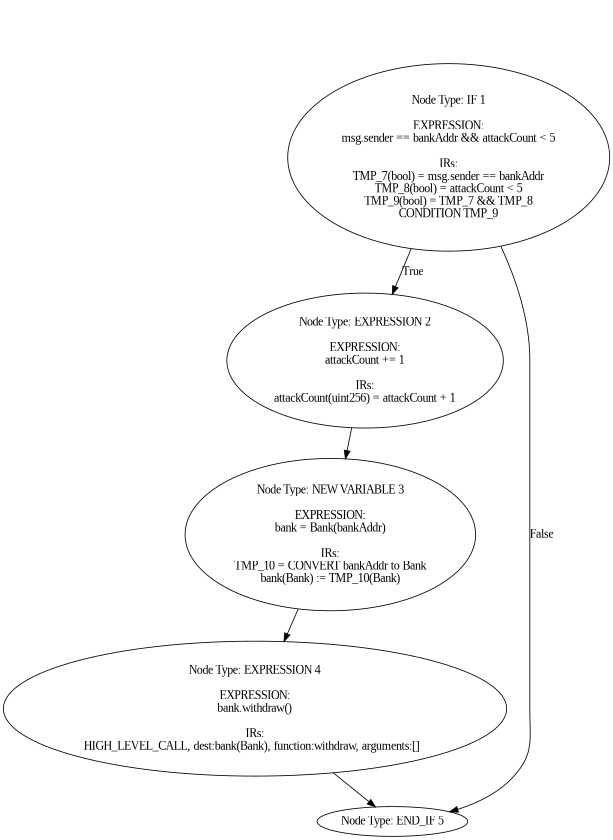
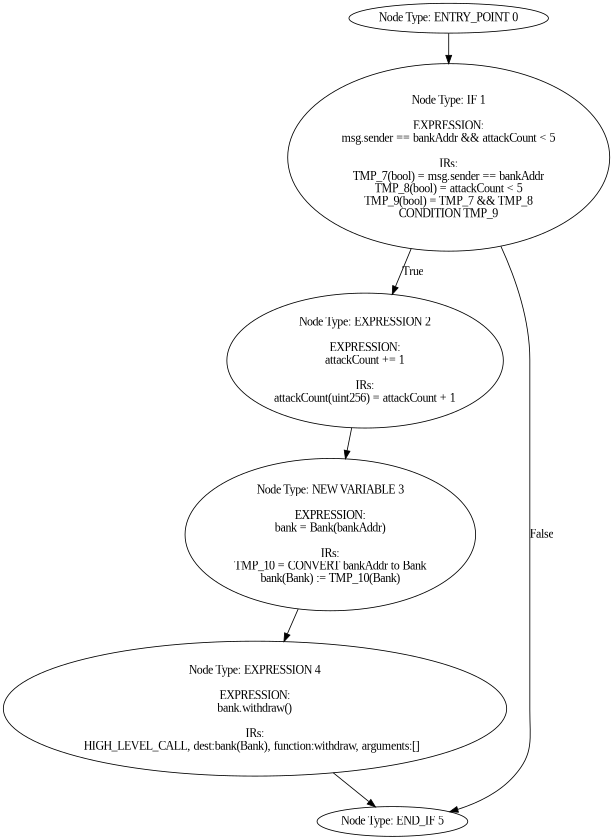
node "Node Type: ENTRY_POINT 0": added
